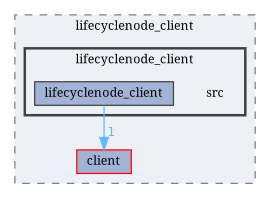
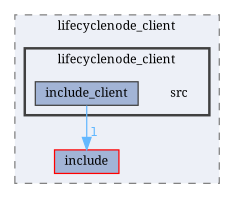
node "lifecyclenode_client": label "lifecyclenode_client" -> "include_client"
node "client": label "client" -> "include"
